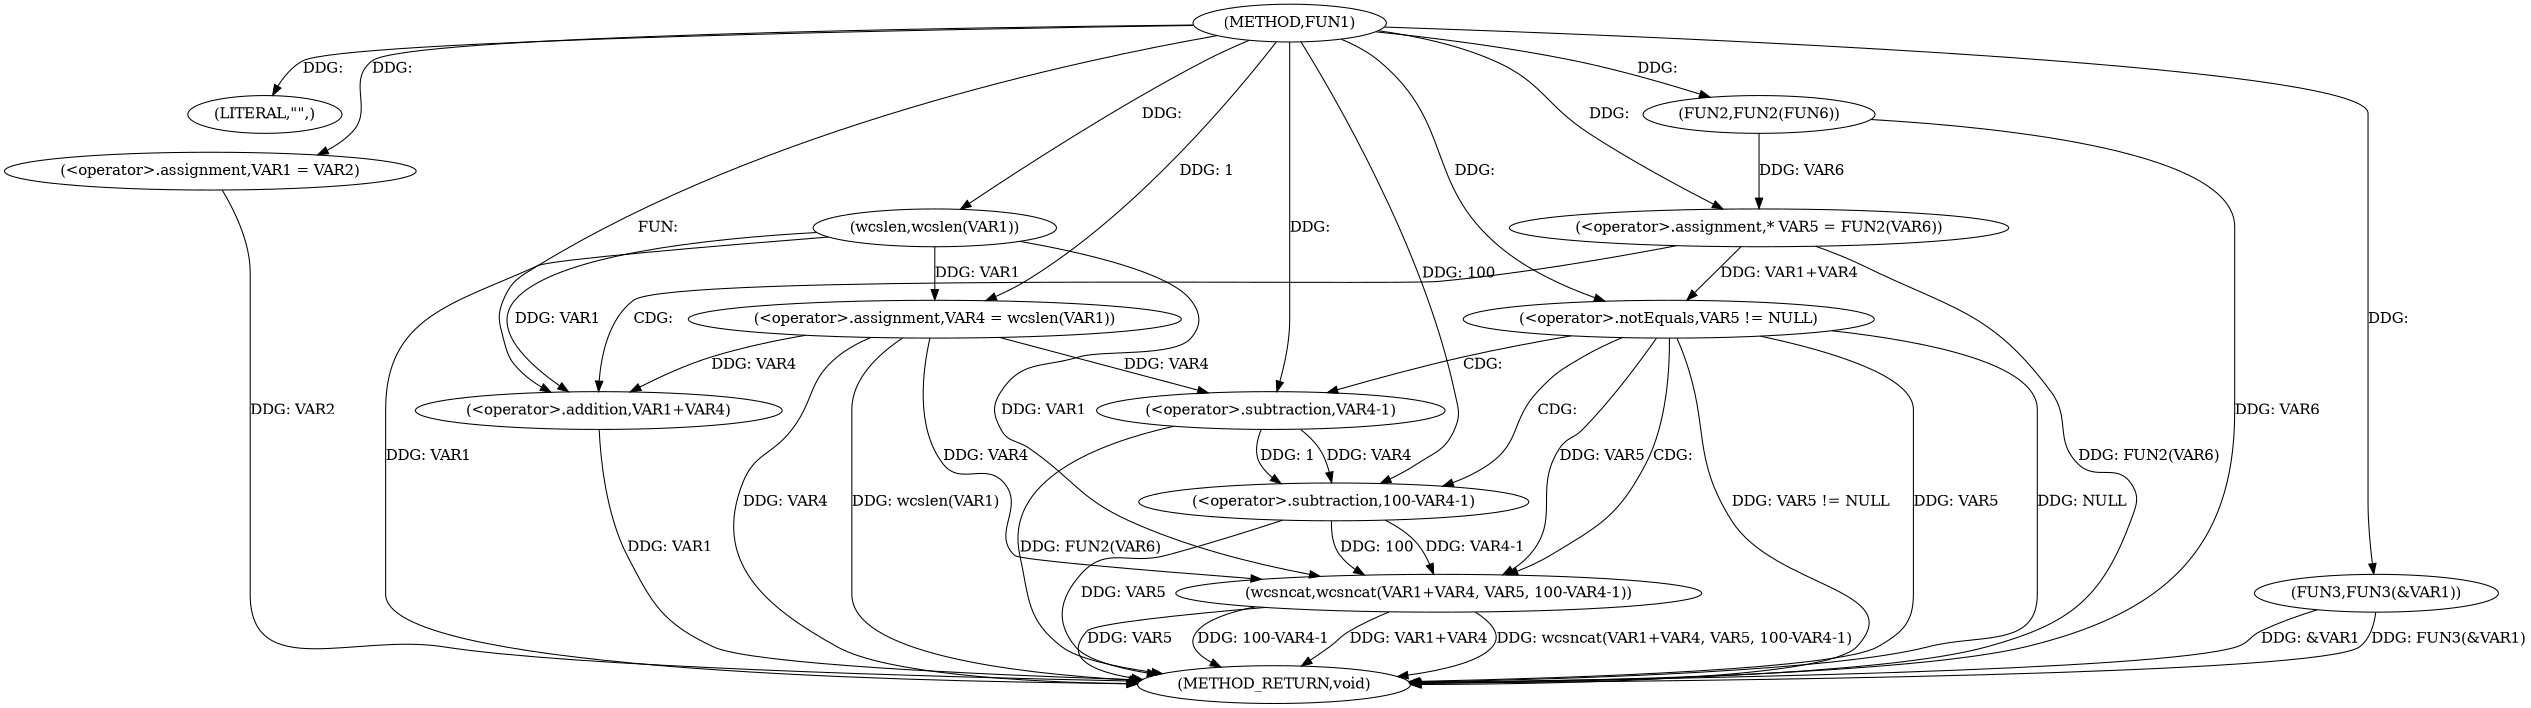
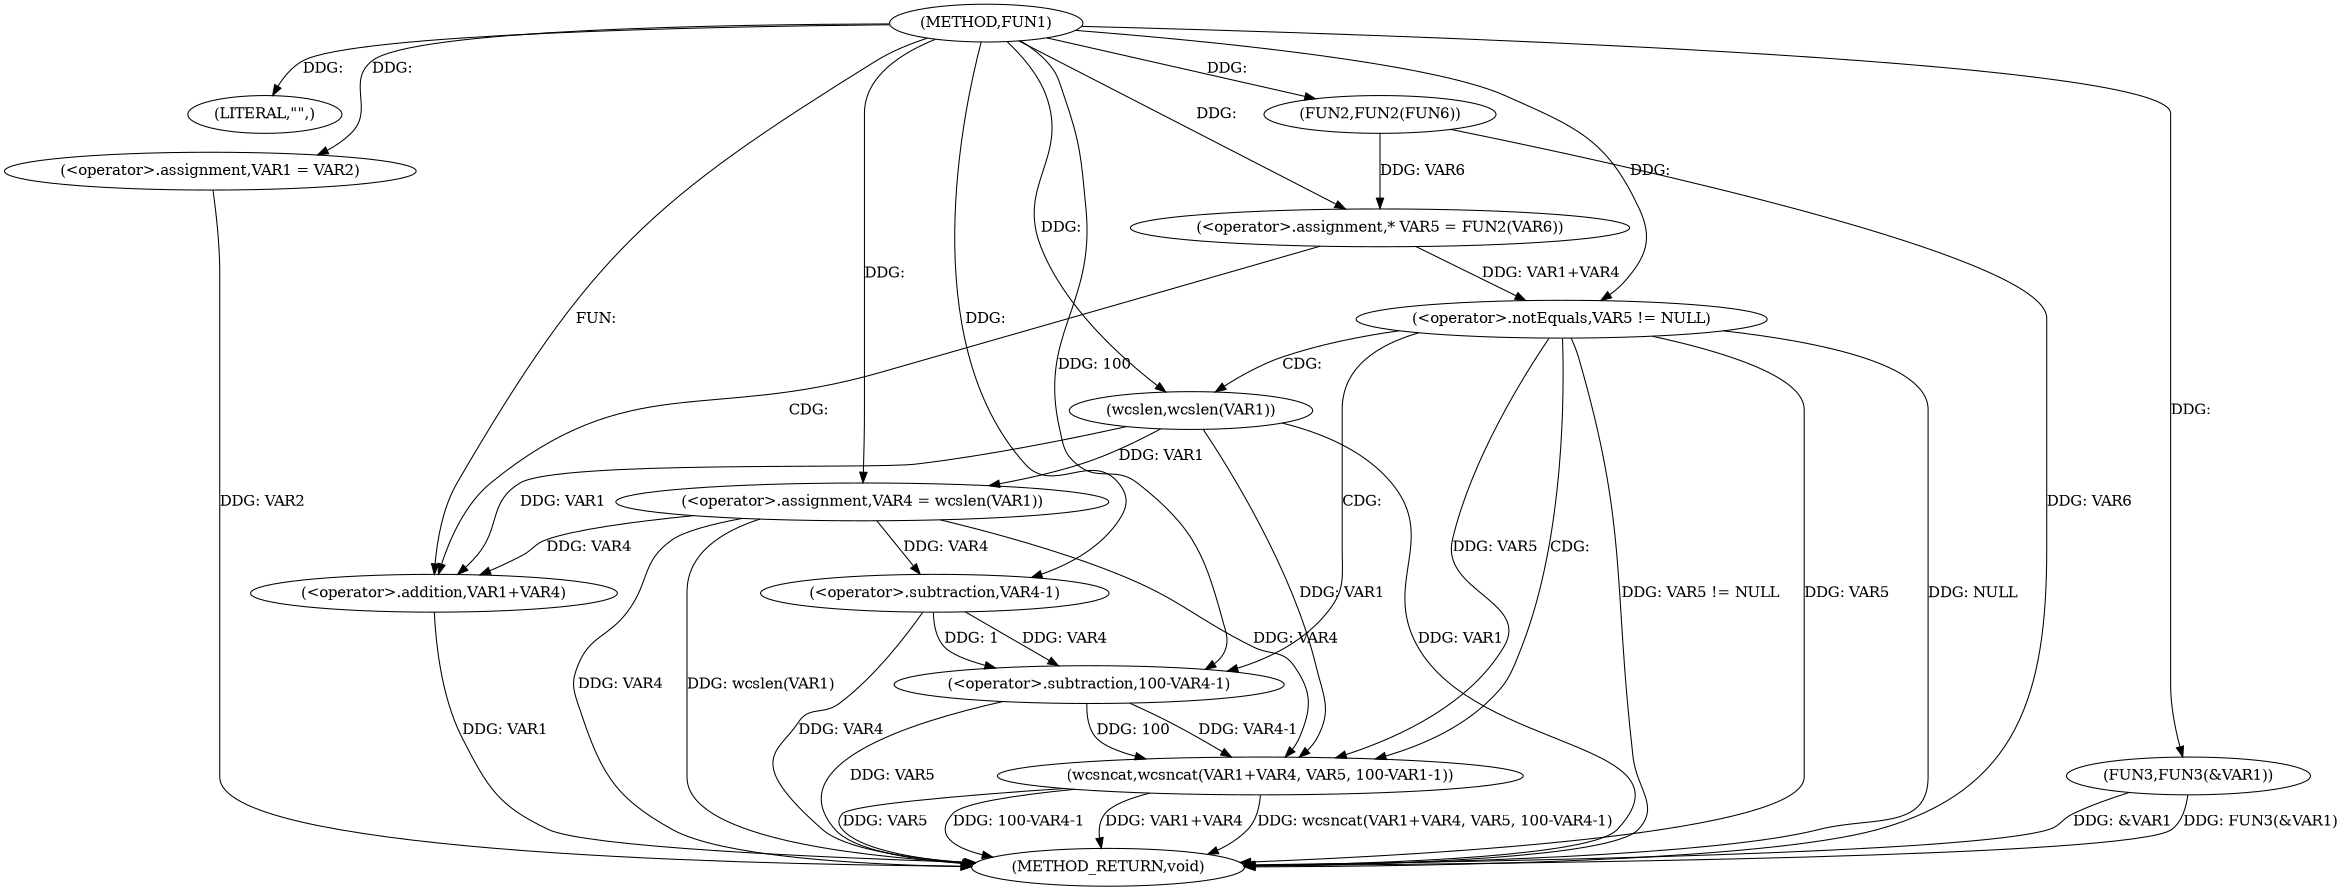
edge "(METHOD,FUN1)" -> "(<operator>.assignment,VAR4 = wcslen(VAR1))": label "DDG: 1" -> "DDG: "
edge "(<operator>.notEquals,VAR5 != NULL)" -> "(<operator>.subtraction,VAR4-1)": now "(<operator>.notEquals,VAR5 != NULL)" -> "(wcslen,wcslen(VAR1))"
edge "(<operator>.subtraction,VAR4-1)" -> "(METHOD_RETURN,void)": label "DDG: FUN2(VAR6)" -> "DDG: VAR4"
node "(wcsncat,wcsncat(VAR1+VAR4, VAR5, 100-VAR4-1))": label "(wcsncat,wcsncat(VAR1+VAR4, VAR5, 100-VAR4-1))" -> "(wcsncat,wcsncat(VAR1+VAR4, VAR5, 100-VAR1-1))"
edge "(<operator>.assignment,* VAR5 = FUN2(VAR6))" -> "(METHOD_RETURN,void)": removed, label "DDG: FUN2(VAR6)"
